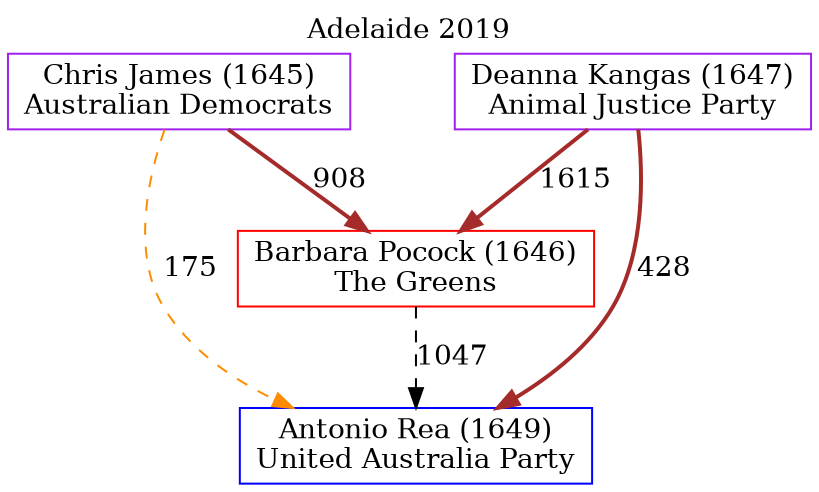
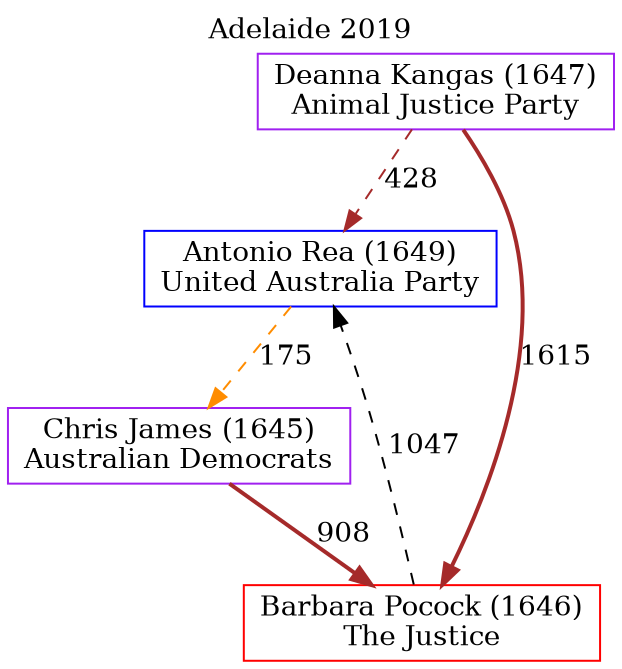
node "Barbara Pocock (1646) The Greens": label "Barbara Pocock (1646) The Greens" -> "Barbara Pocock (1646) The Justice"
edge "Deanna Kangas (1647) Animal Justice Party" -> "Antonio Rea (1649) United Australia Party": style bold -> dashed
edge "Chris James (1645) Australian Democrats" -> "Antonio Rea (1649) United Australia Party": reversed
